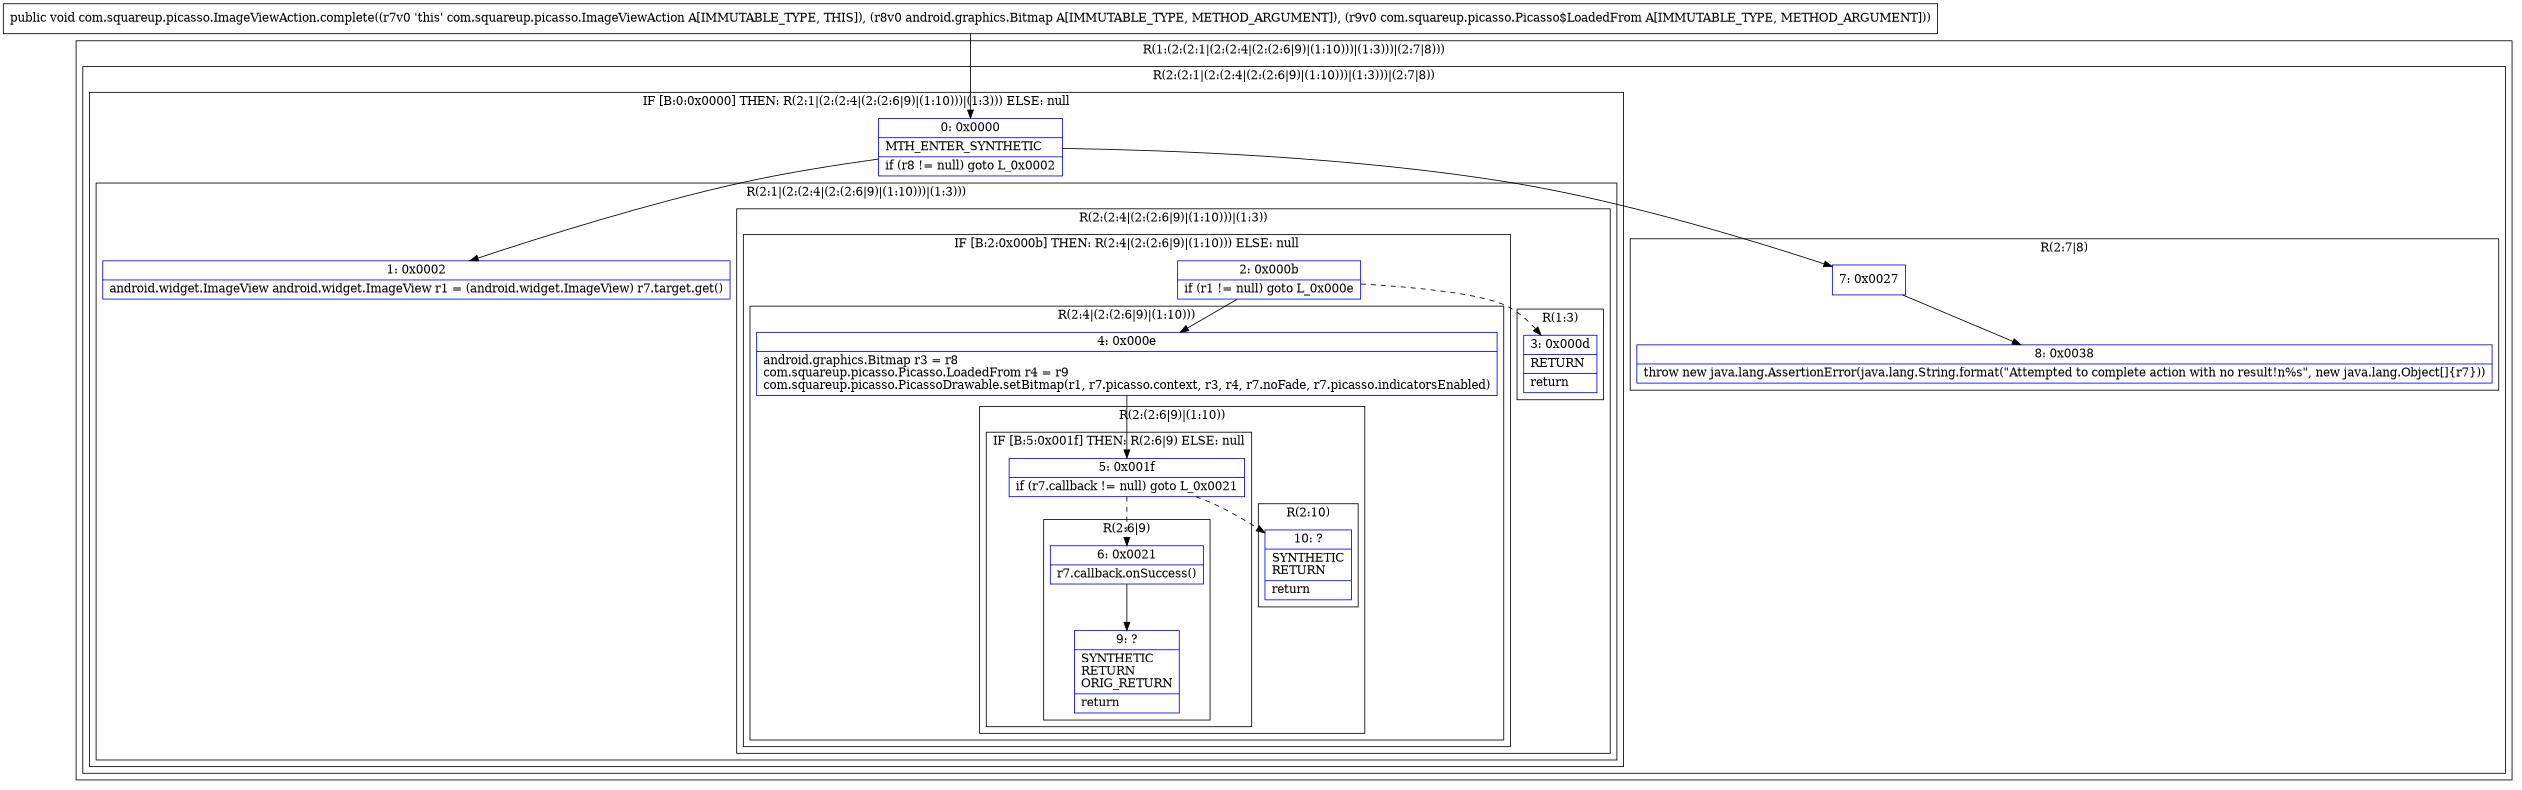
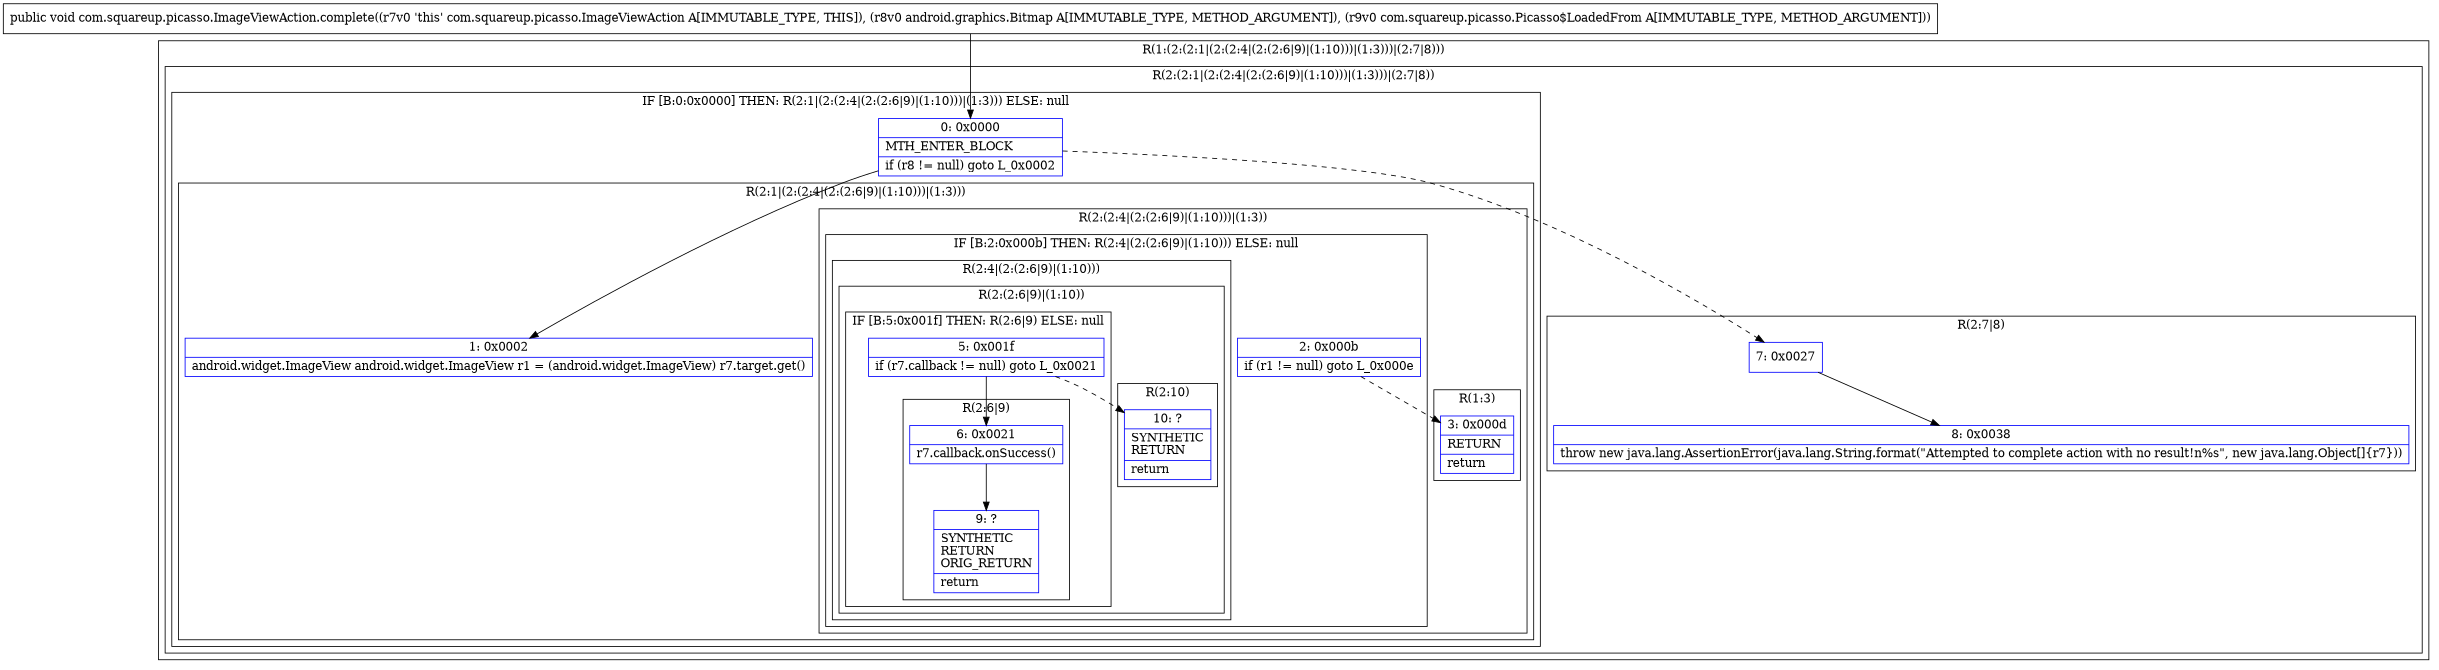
node "0: 0x0000": text "MTH_ENTER_SYNTHETIC" -> "MTH_ENTER_BLOCK"
edge "0: 0x0000" -> "7: 0x0027": style solid -> dashed
node "4: 0x000e": removed
edge "5: 0x001f" -> "6: 0x0021": style dashed -> solid
